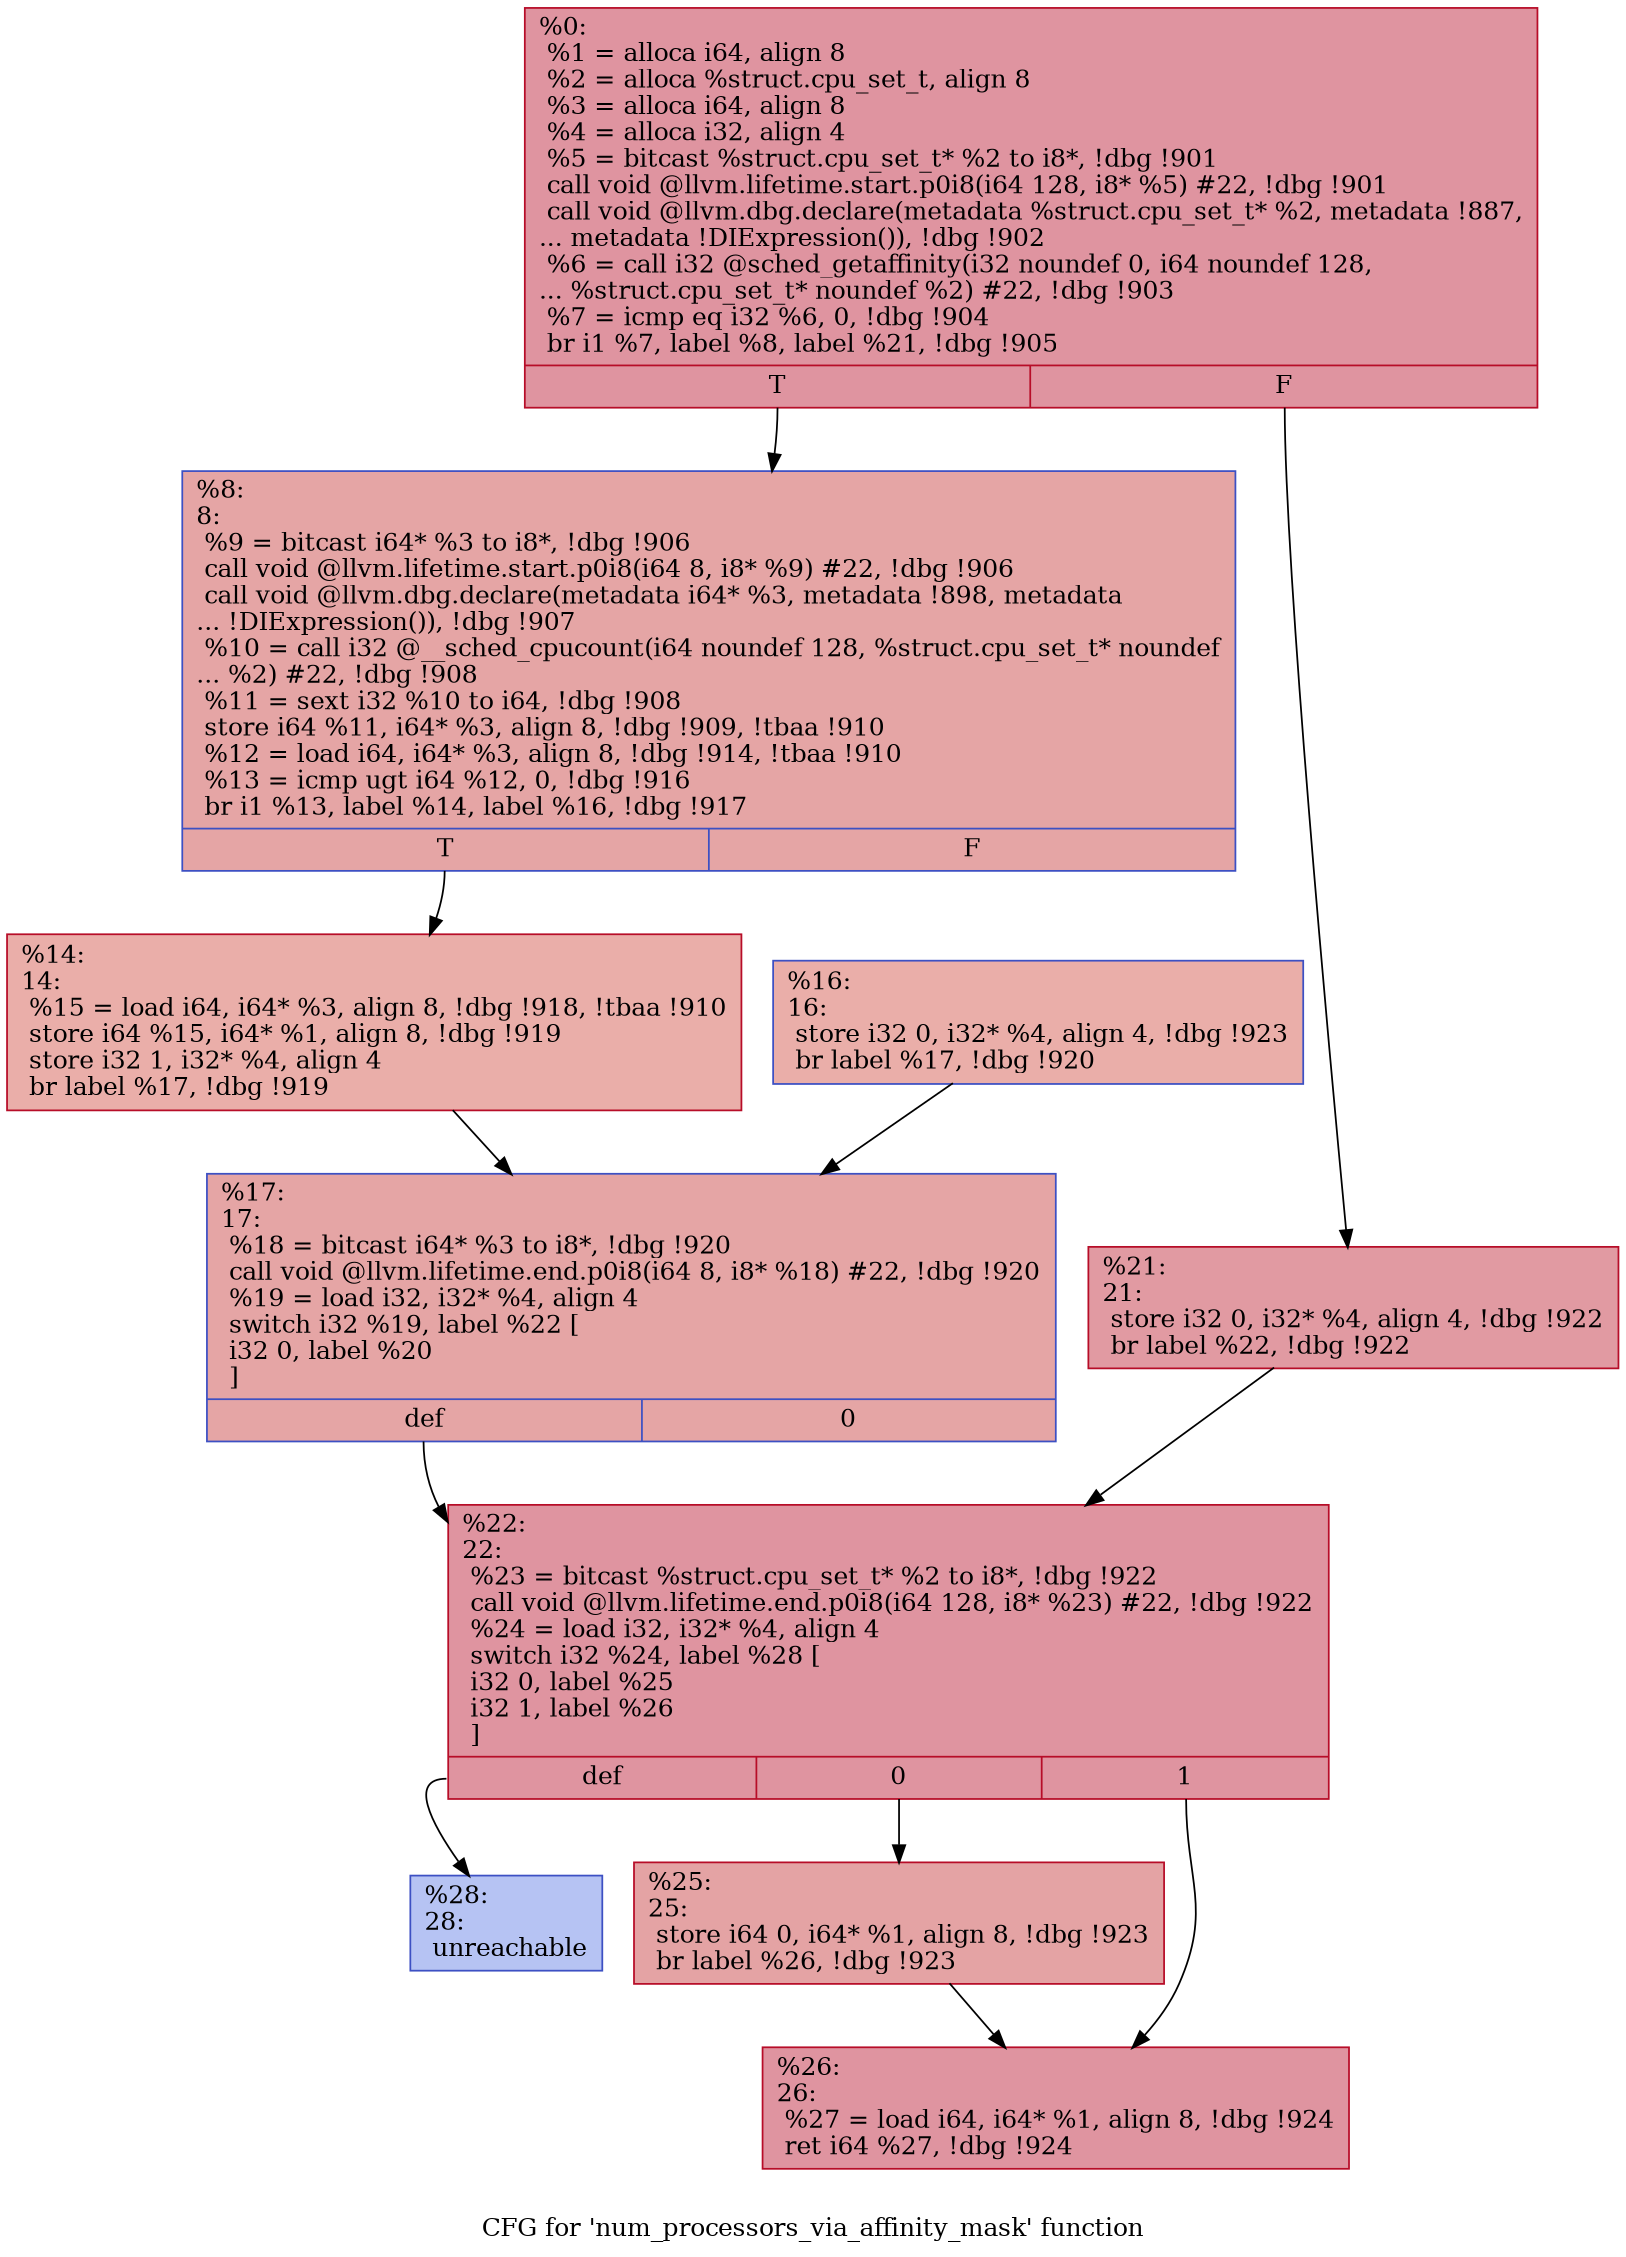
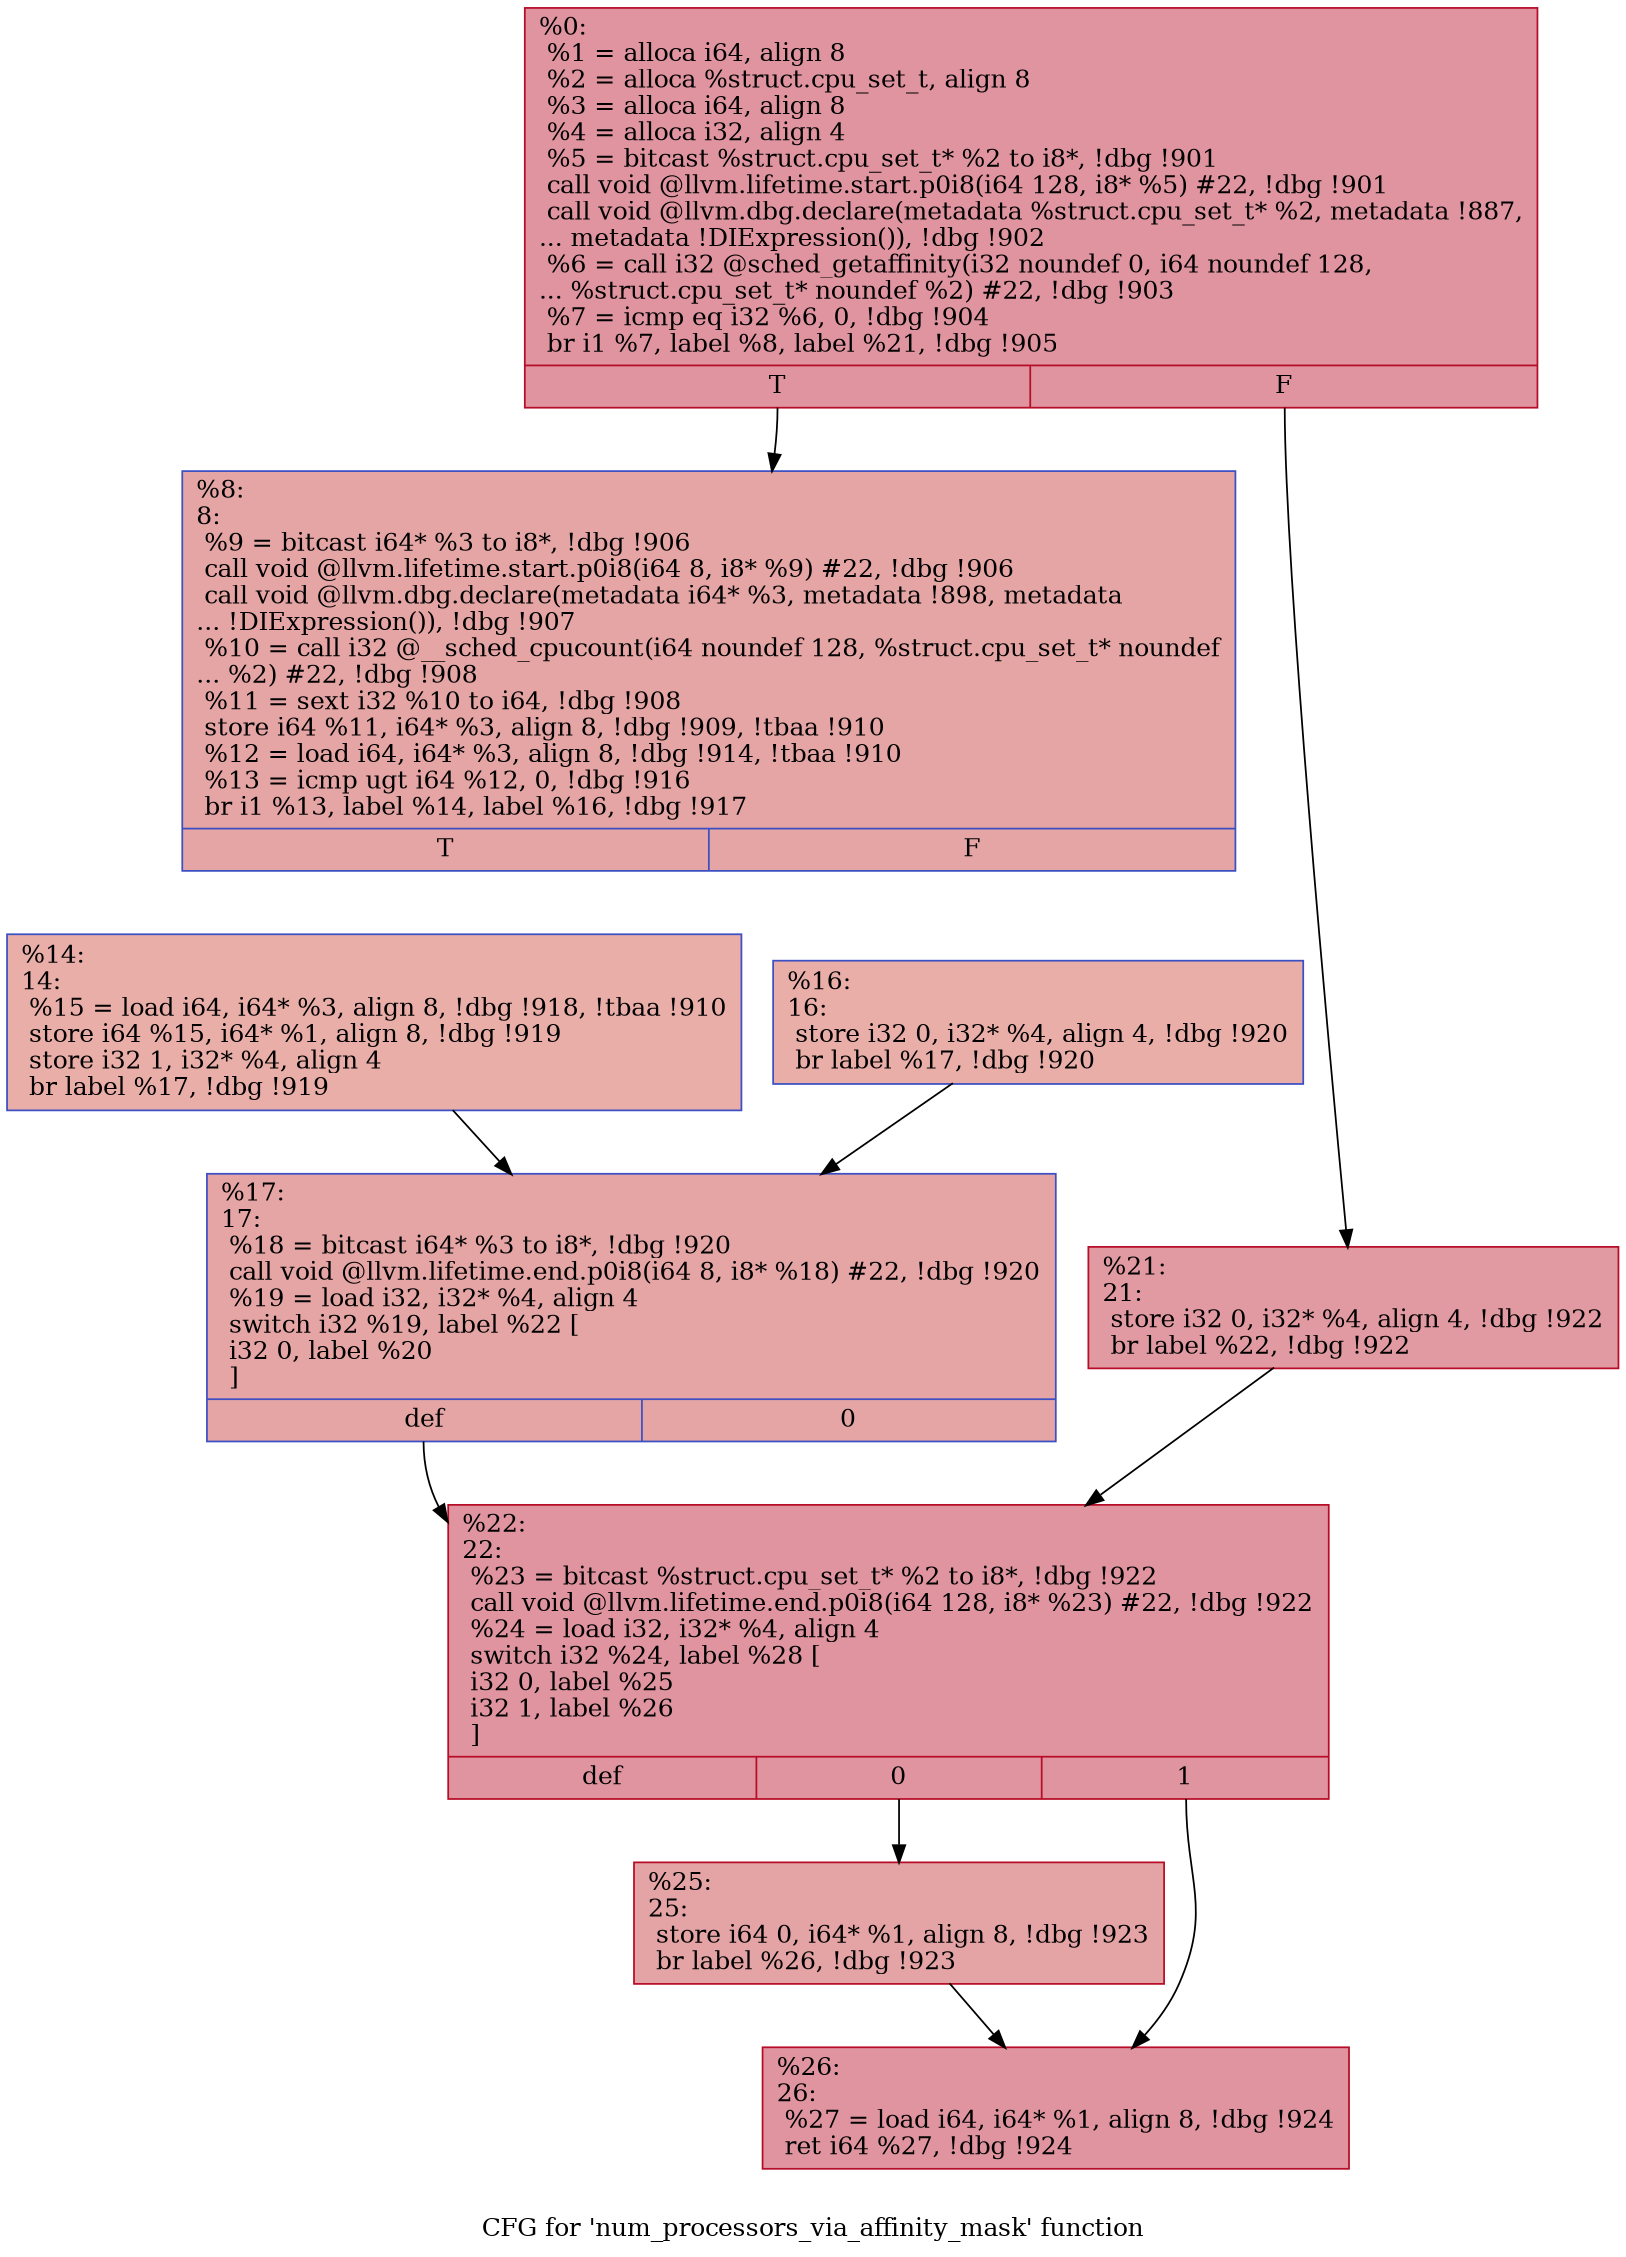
edge "%8:" -> "%14:": removed
node "%14:": color #b70d28ff -> #3d50c3ff
node "%16:": text "store i32 0, i32* %4, align 4, !dbg !923" -> "store i32 0, i32* %4, align 4, !dbg !920"
node "%28:": removed
